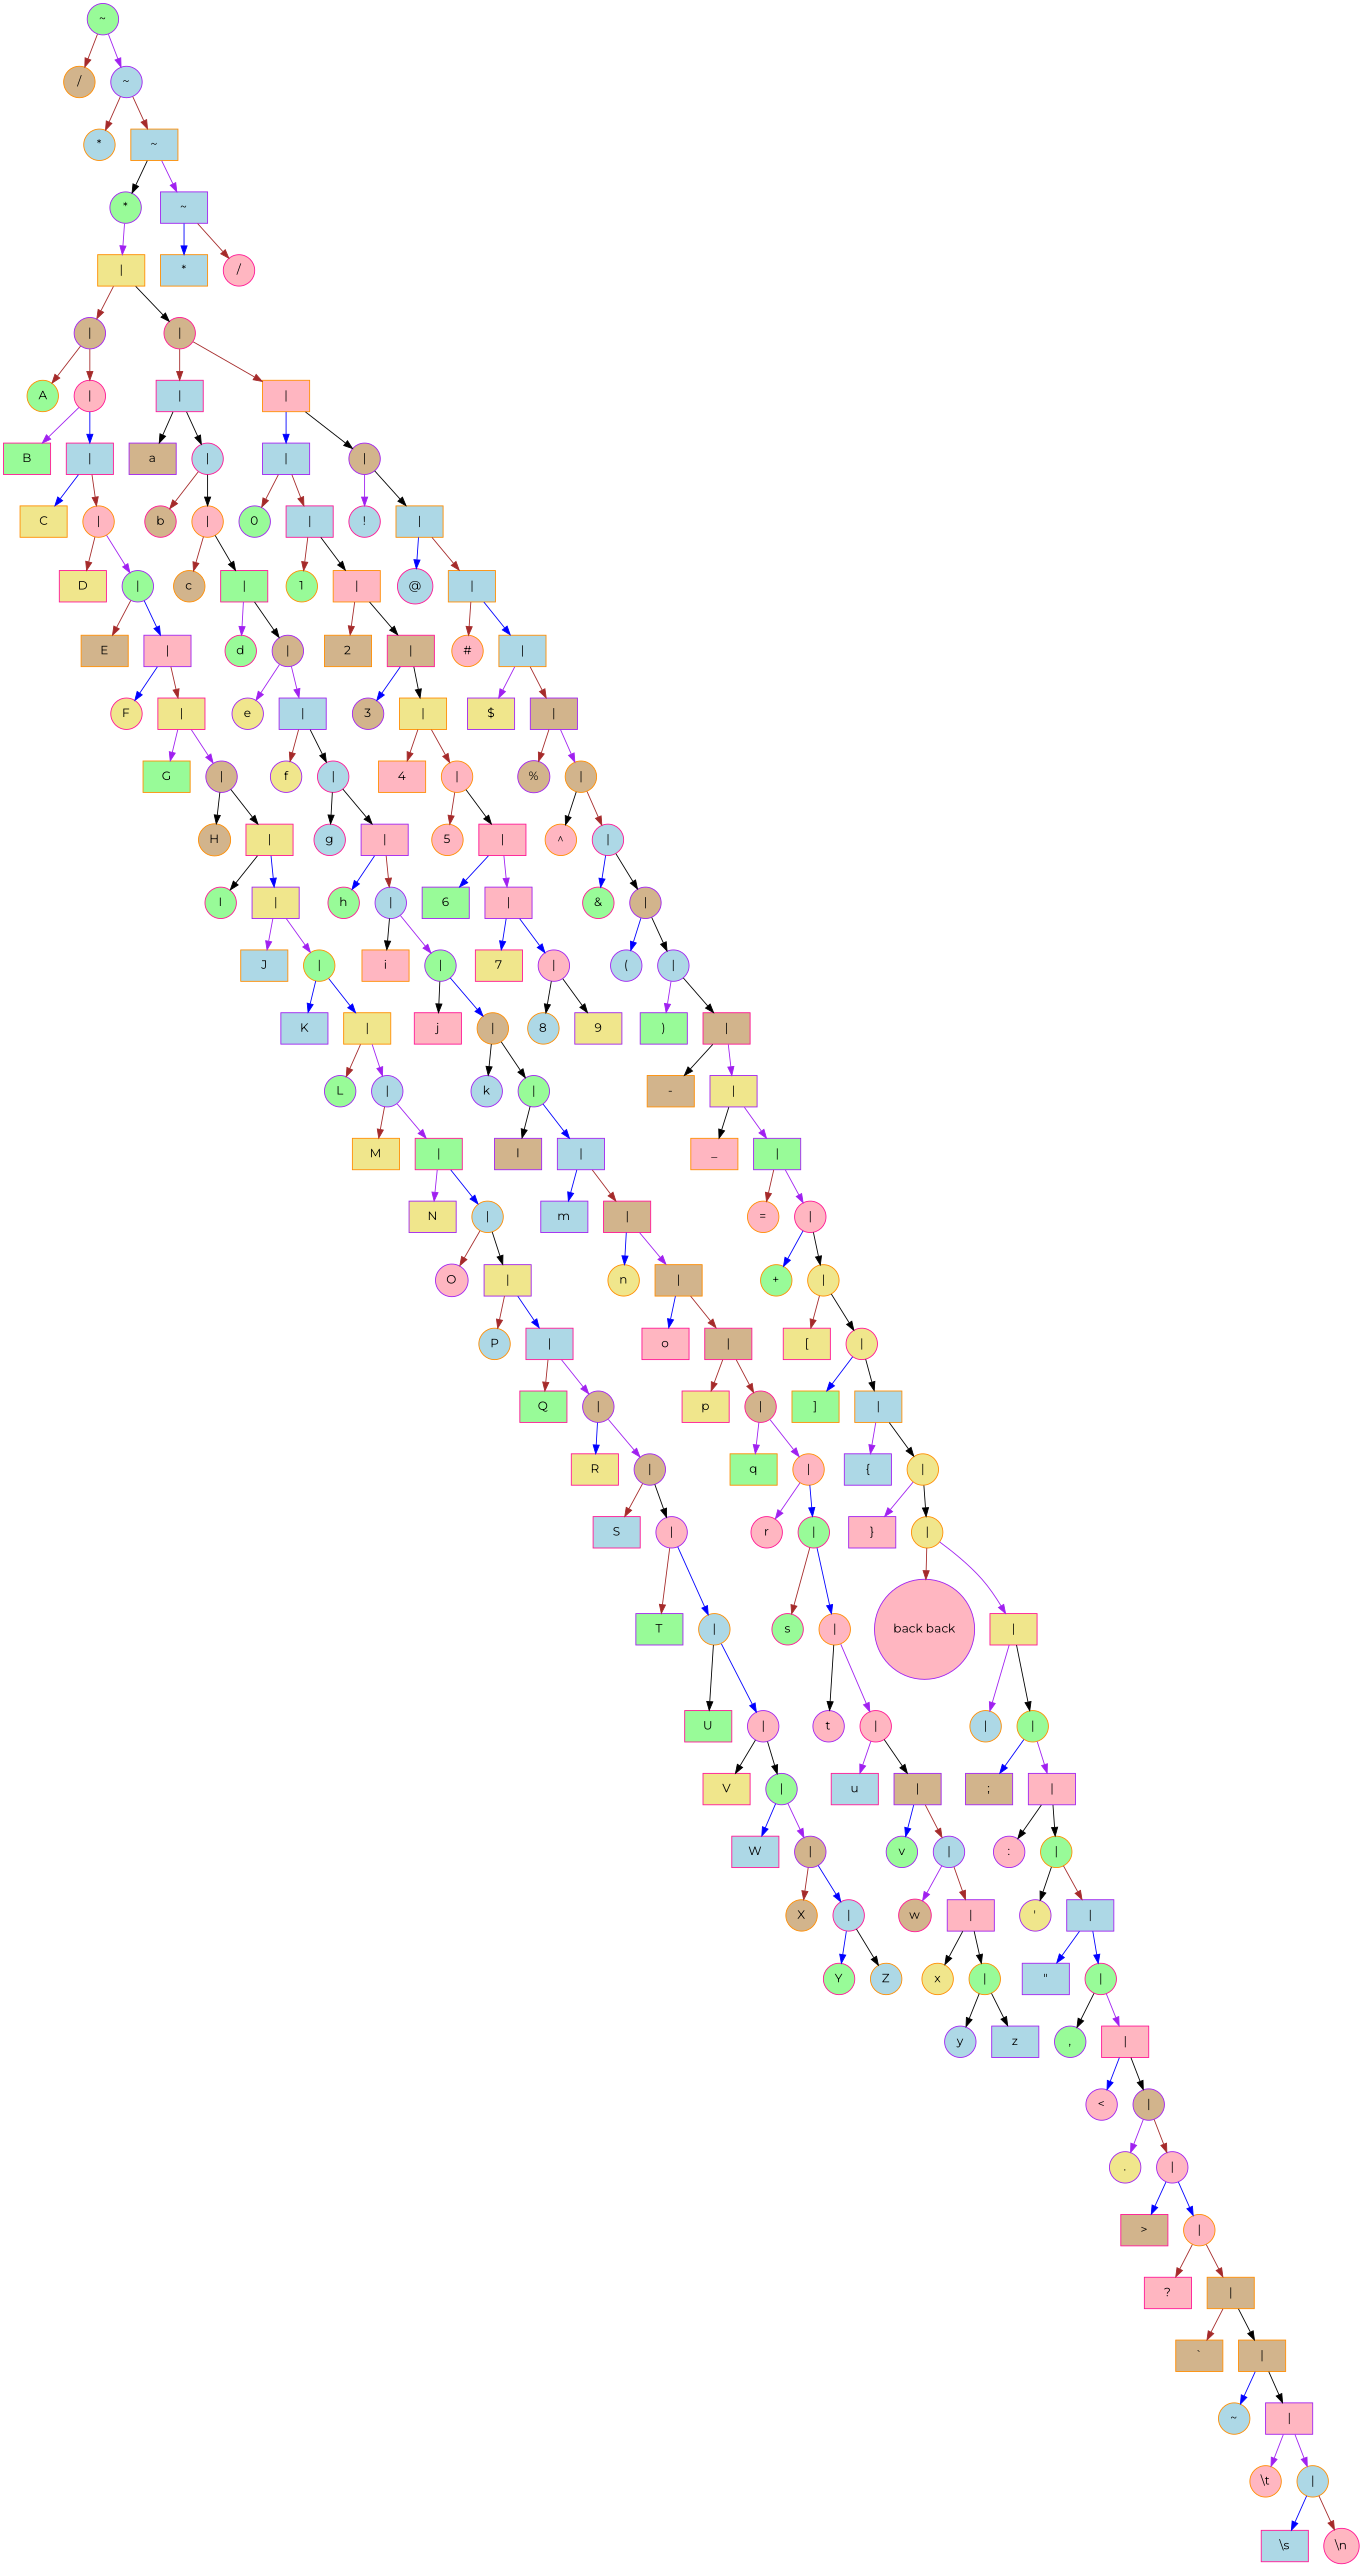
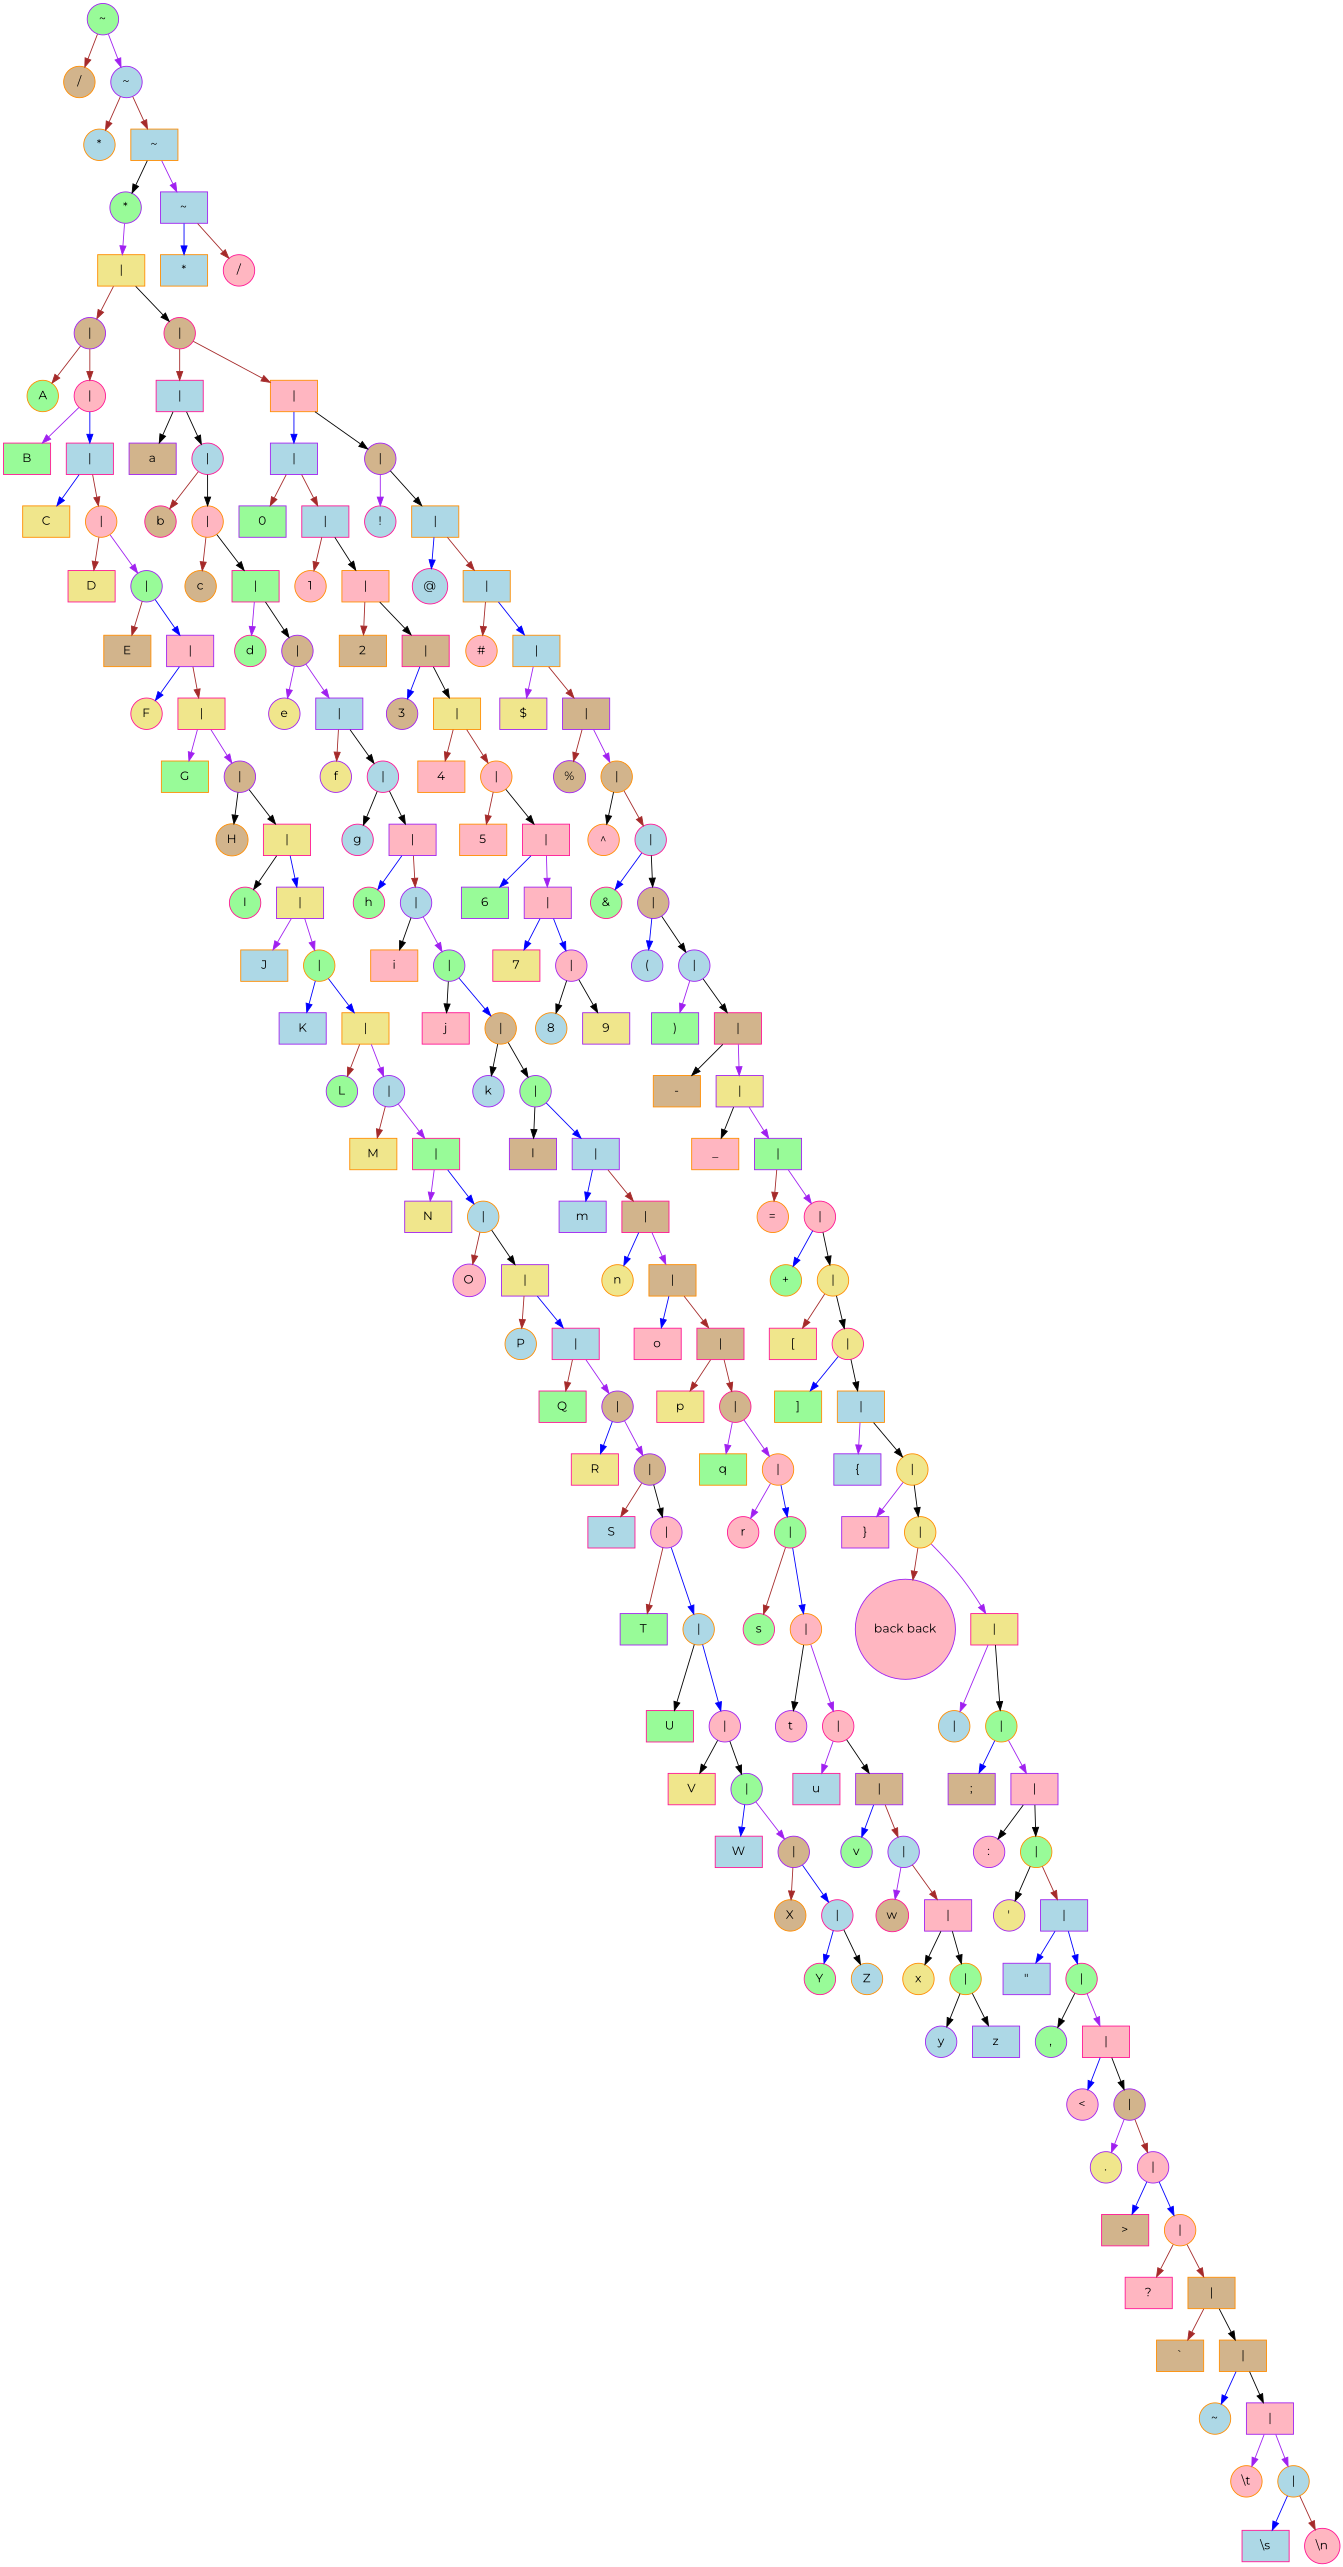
node "0": shape circle -> box
node "1": fillcolor palegreen -> lightpink
node "5": shape circle -> box
